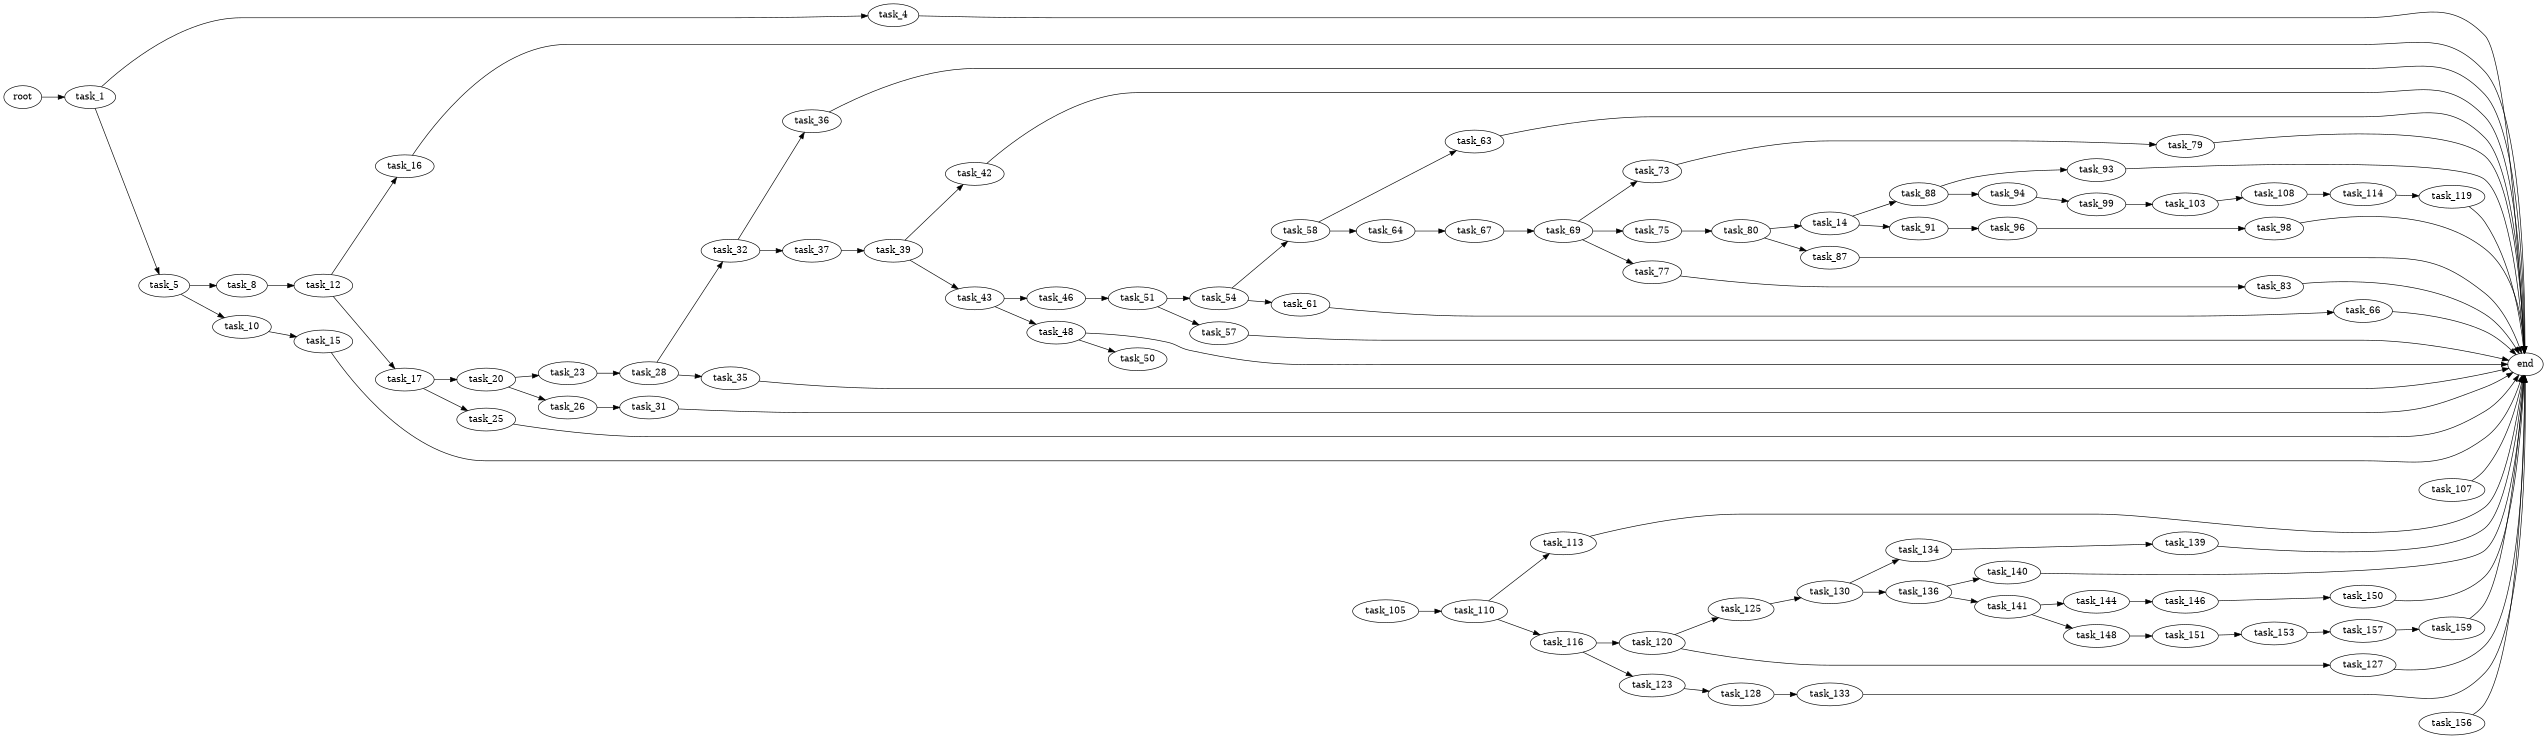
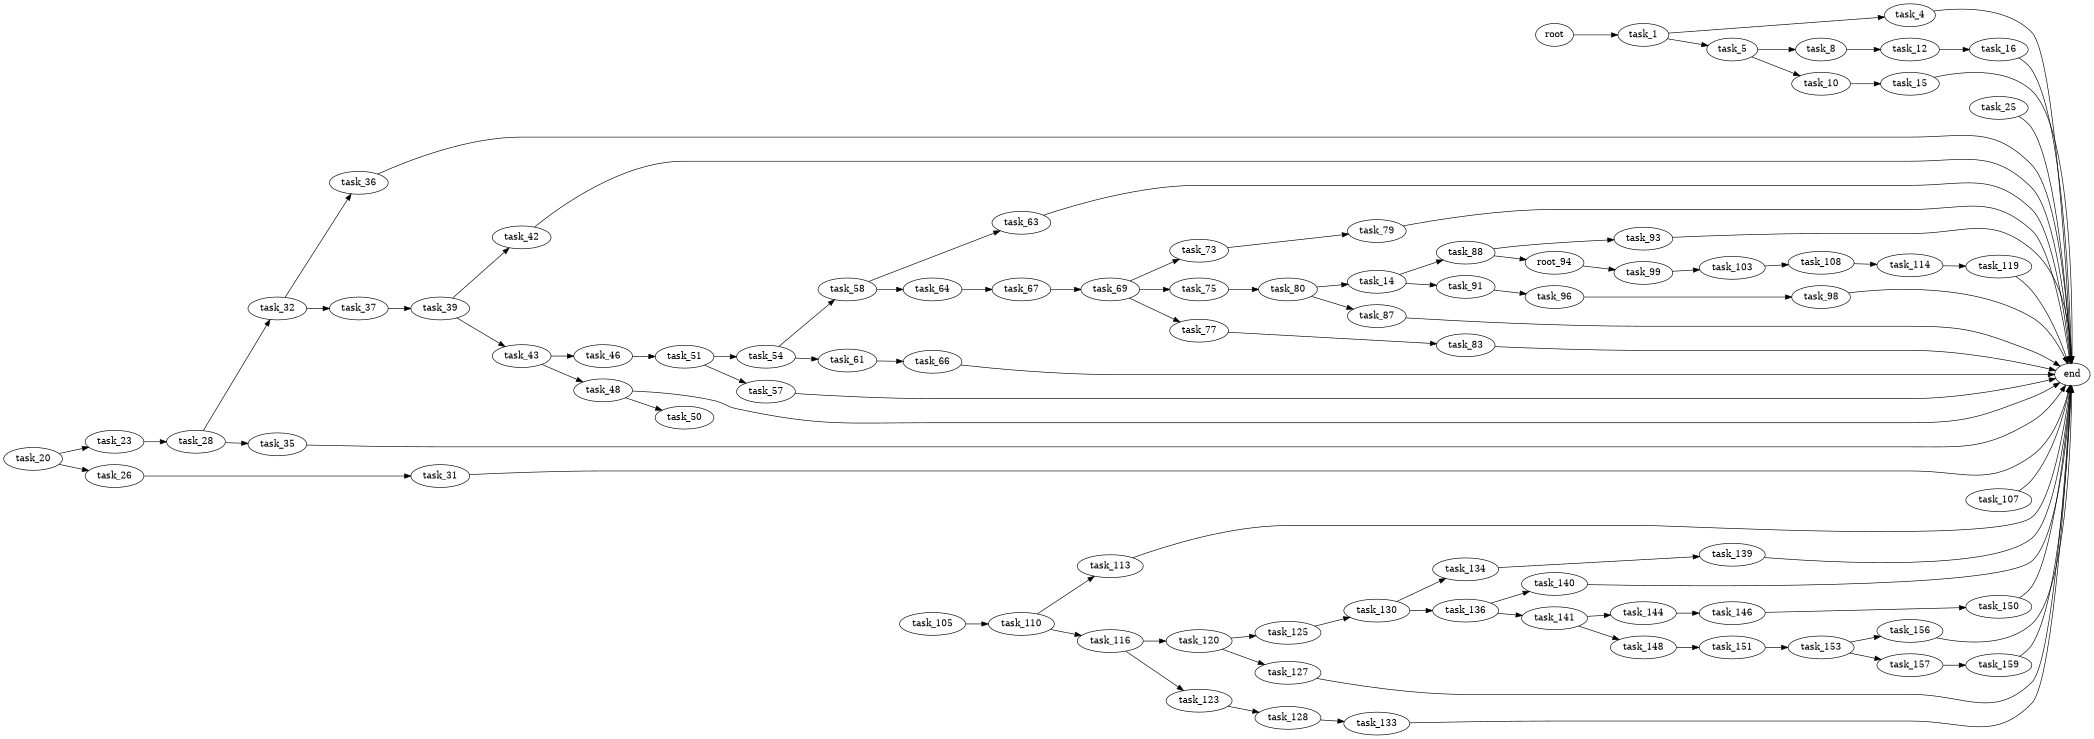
node "task_94": label "task_94" -> "root_94"
node "task_17": removed
edge "task_153" -> "task_156": added
